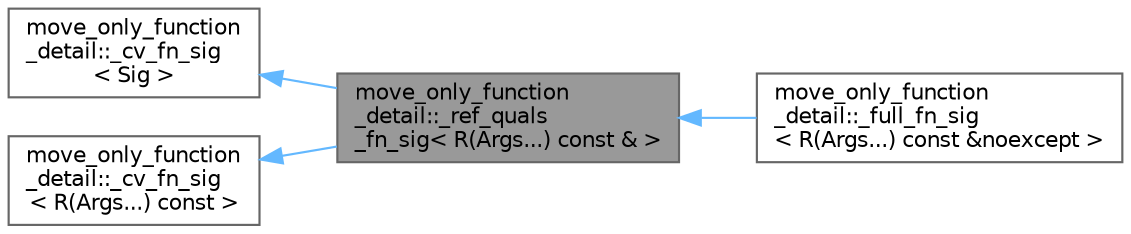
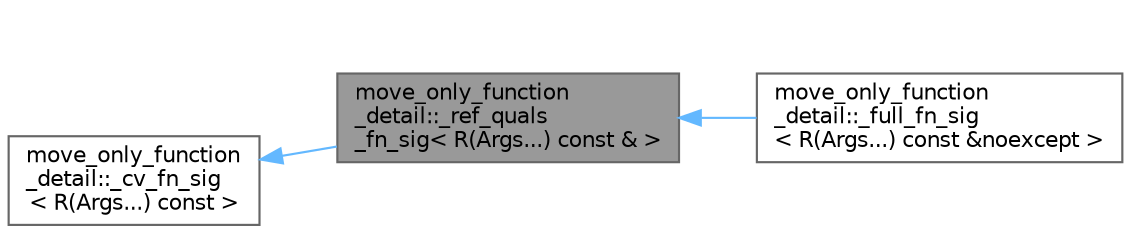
node "move_only_function _detail::_cv_fn_sig < Sig >": removed
